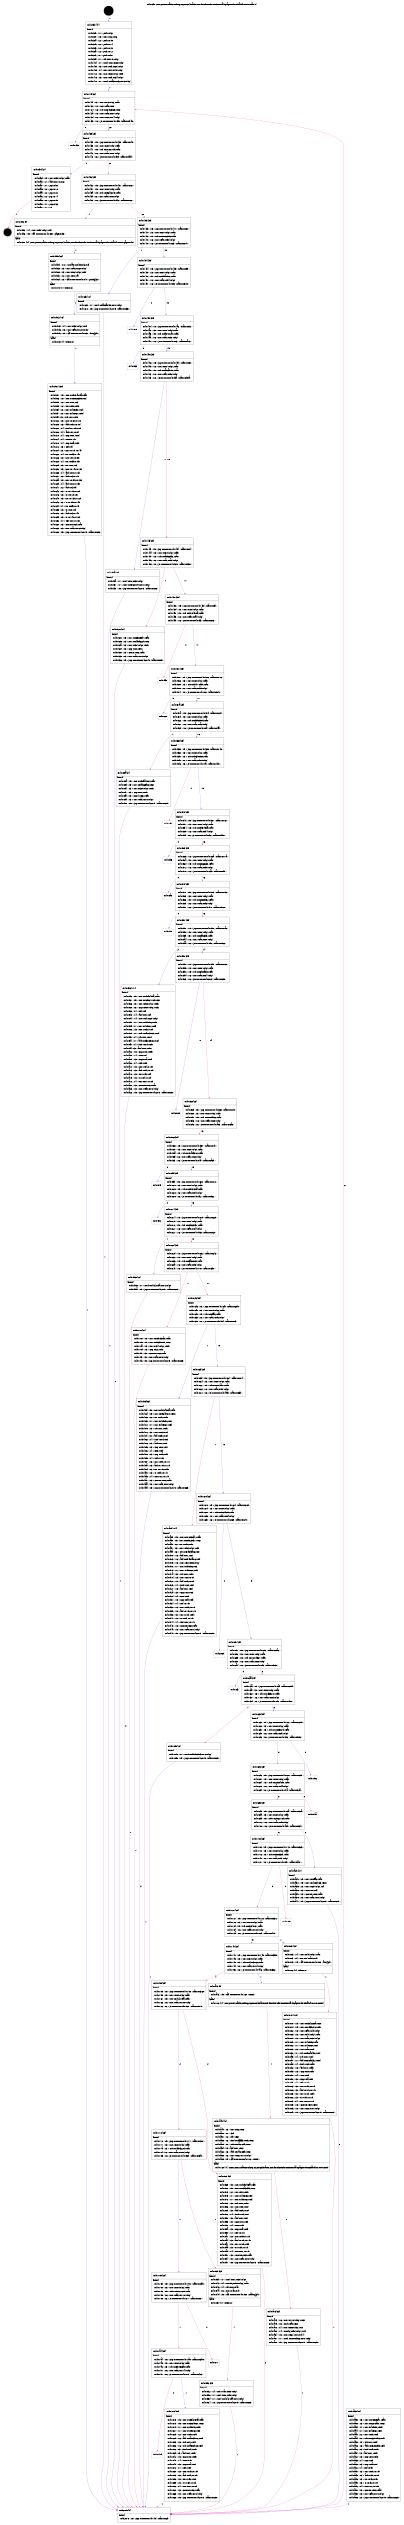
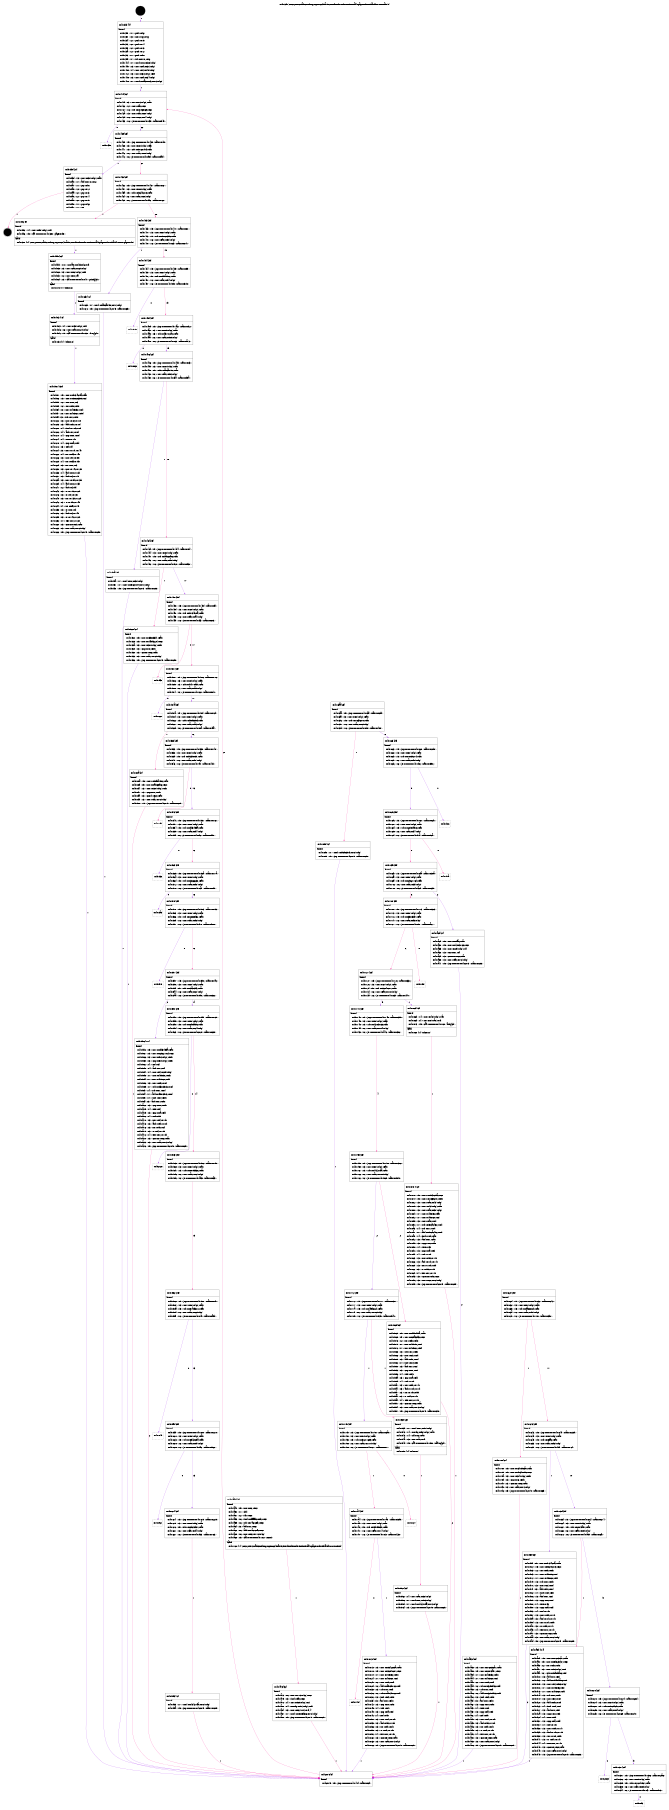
edge "0x401614 [25]" -> "0x40162d [25]": removed, label "12"
edge "0x401691 [25]" -> "0x4016aa [25]": removed, label "9"
node "0x401a46 [5]": removed
